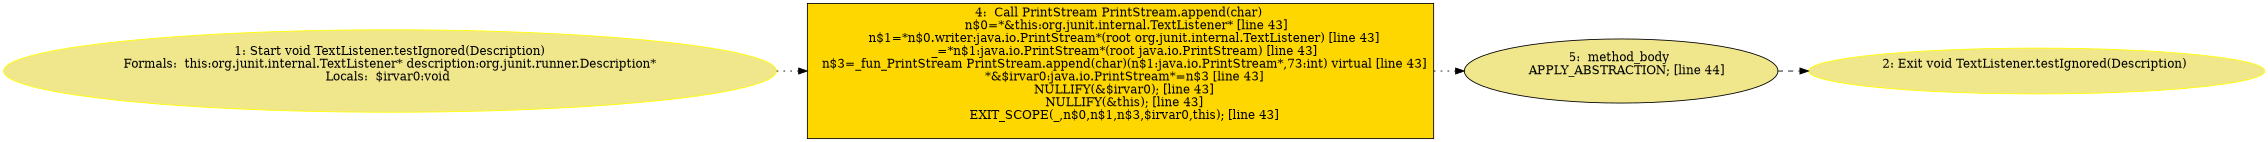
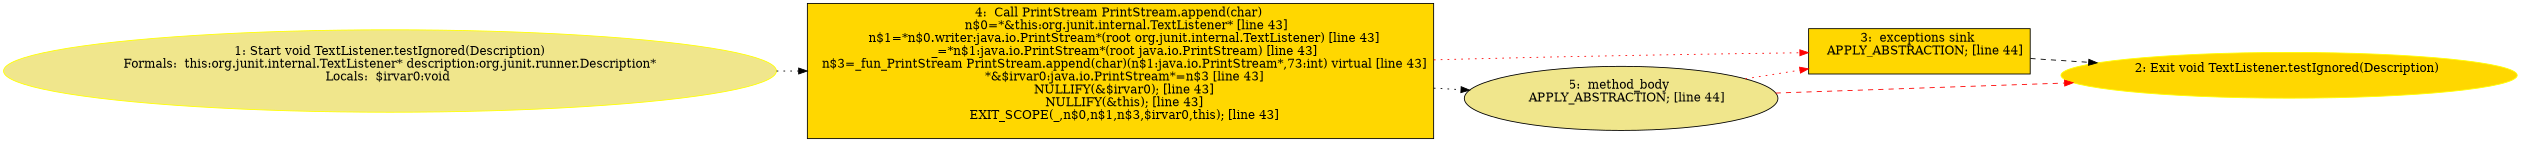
node "3:  exceptions sink APPLY_ABSTRACTION; [line 44]": added
edge "5:  method_body APPLY_ABSTRACTION; [line 44]" -> "2: Exit void TextListener.testIgnored(Description)": color black -> red
node "2: Exit void TextListener.testIgnored(Description)": fillcolor khaki -> gold
